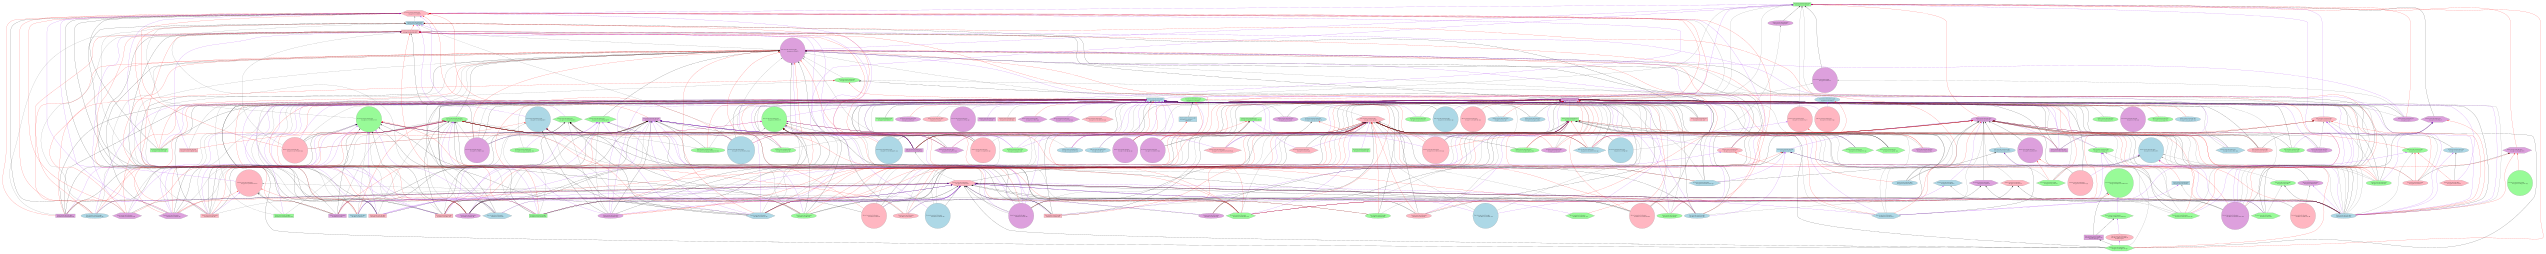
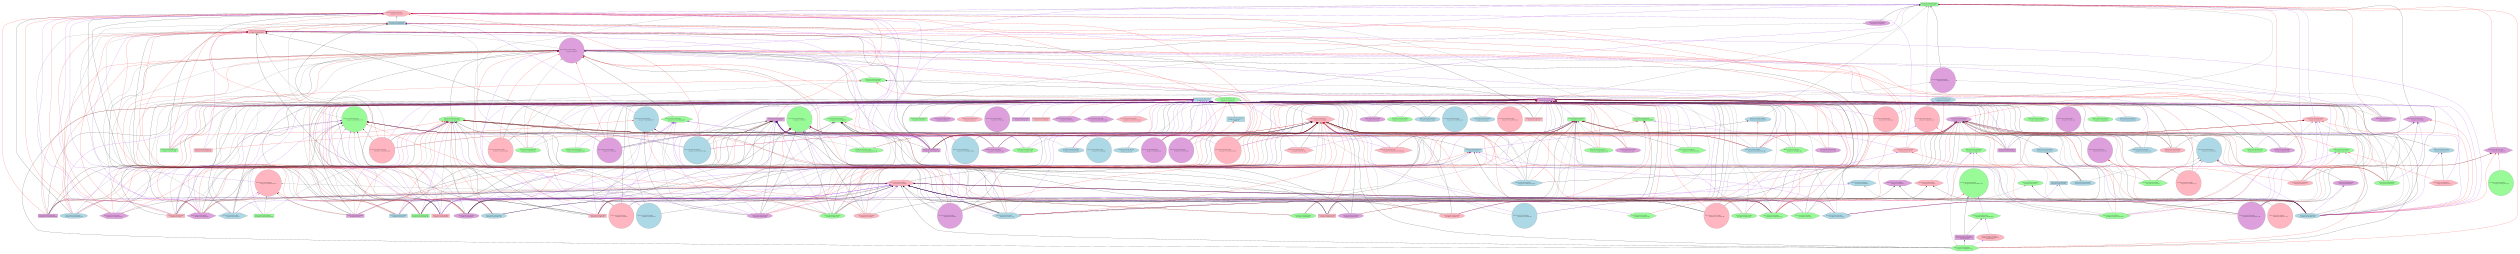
edge "/home/runner/work/doxygen /doxygen/src/context.h" -> "/home/runner/work/doxygen /doxygen/src/memberlist.h": now "/home/runner/work/doxygen /doxygen/src/code.h" -> "/home/runner/work/doxygen /doxygen/src/memberlist.h"
node "/home/runner/work/doxygen /doxygen/src/datetime.cpp": removed
